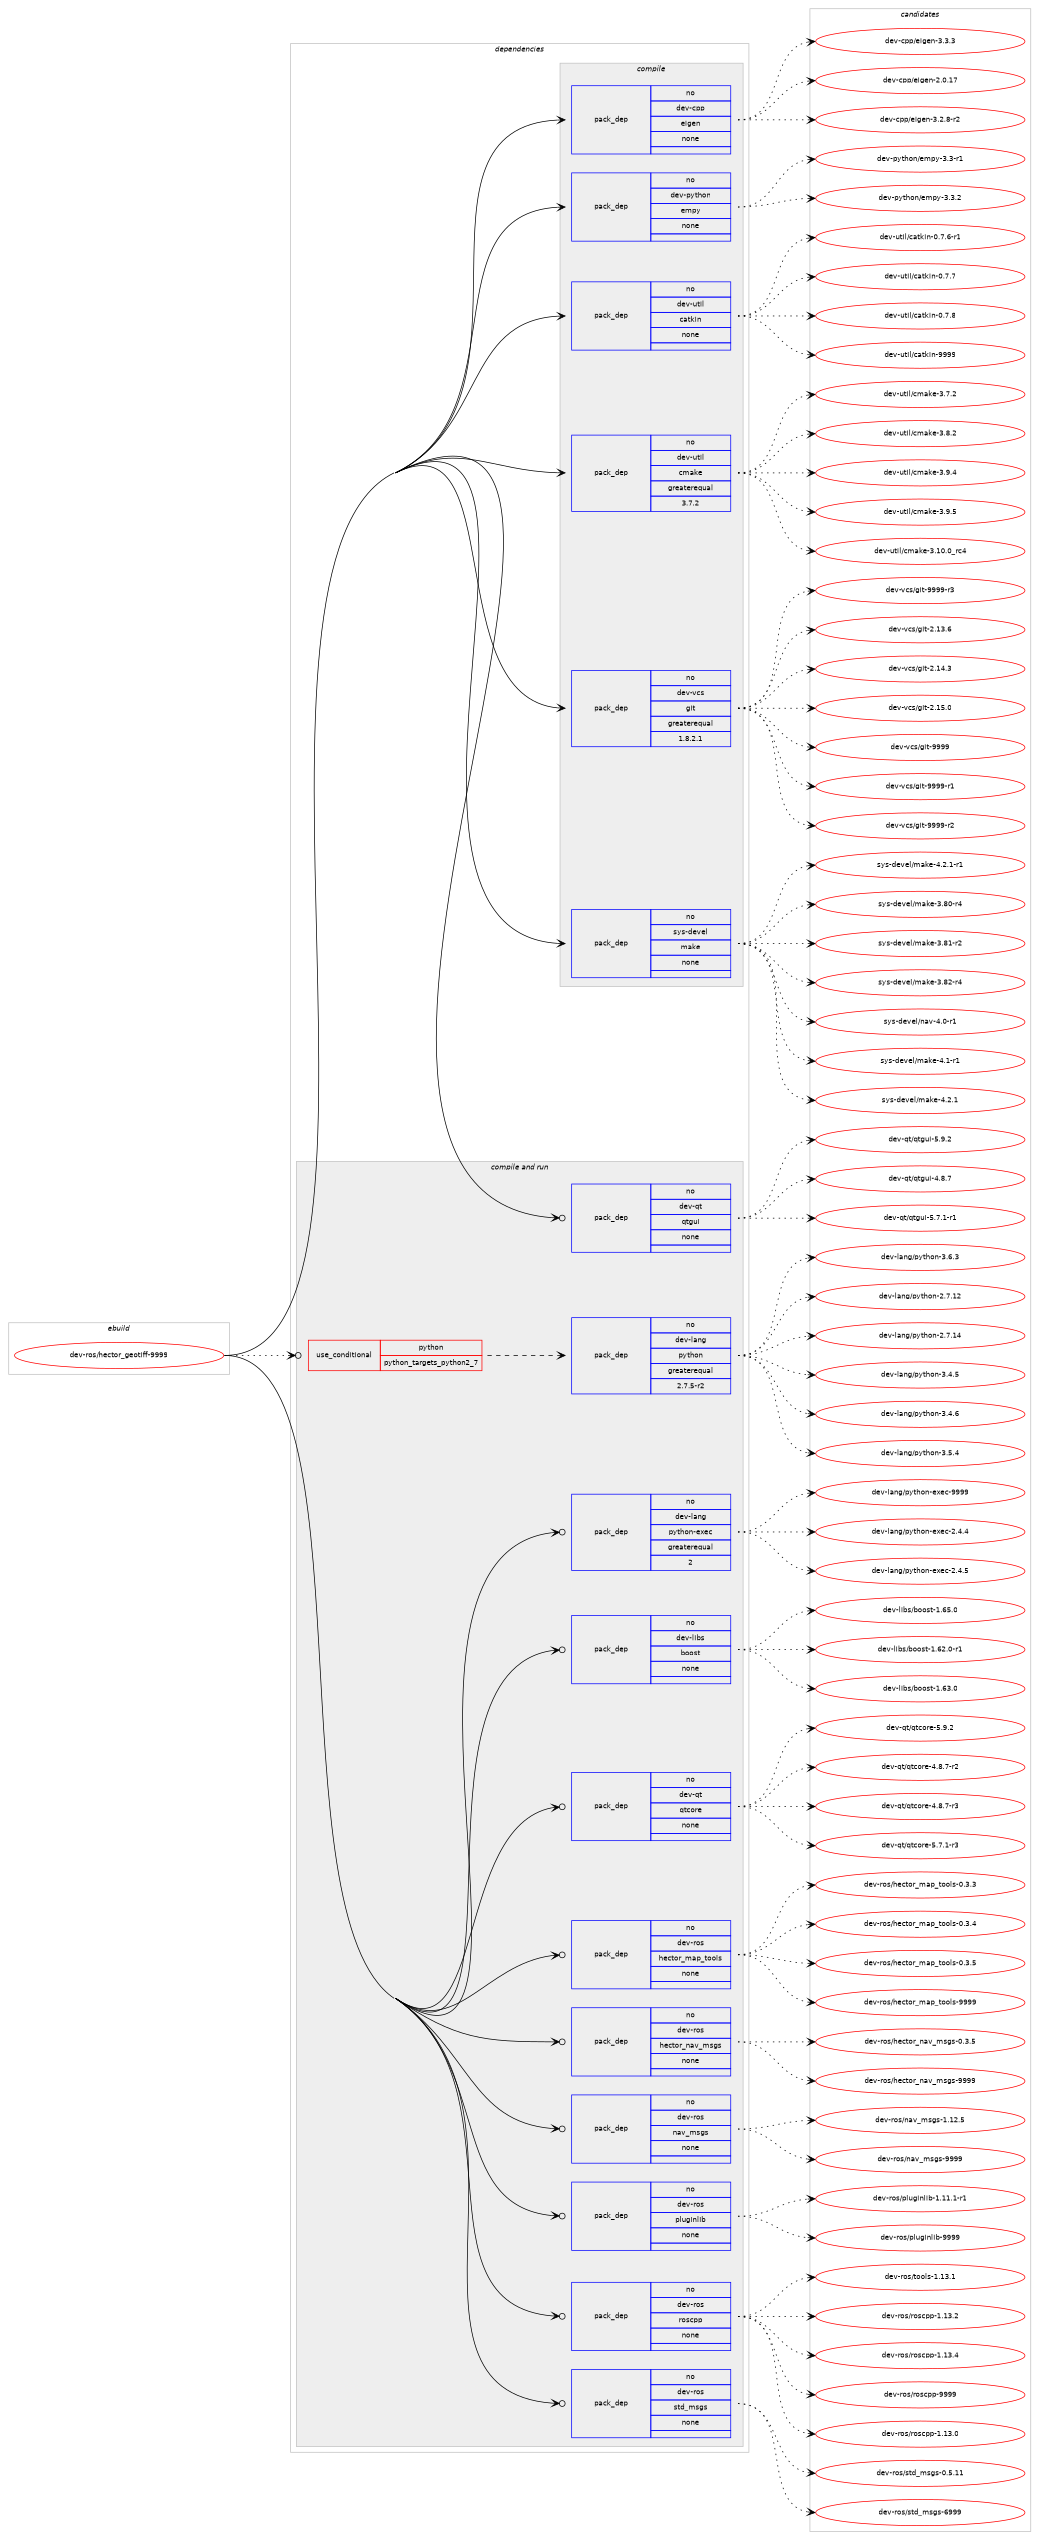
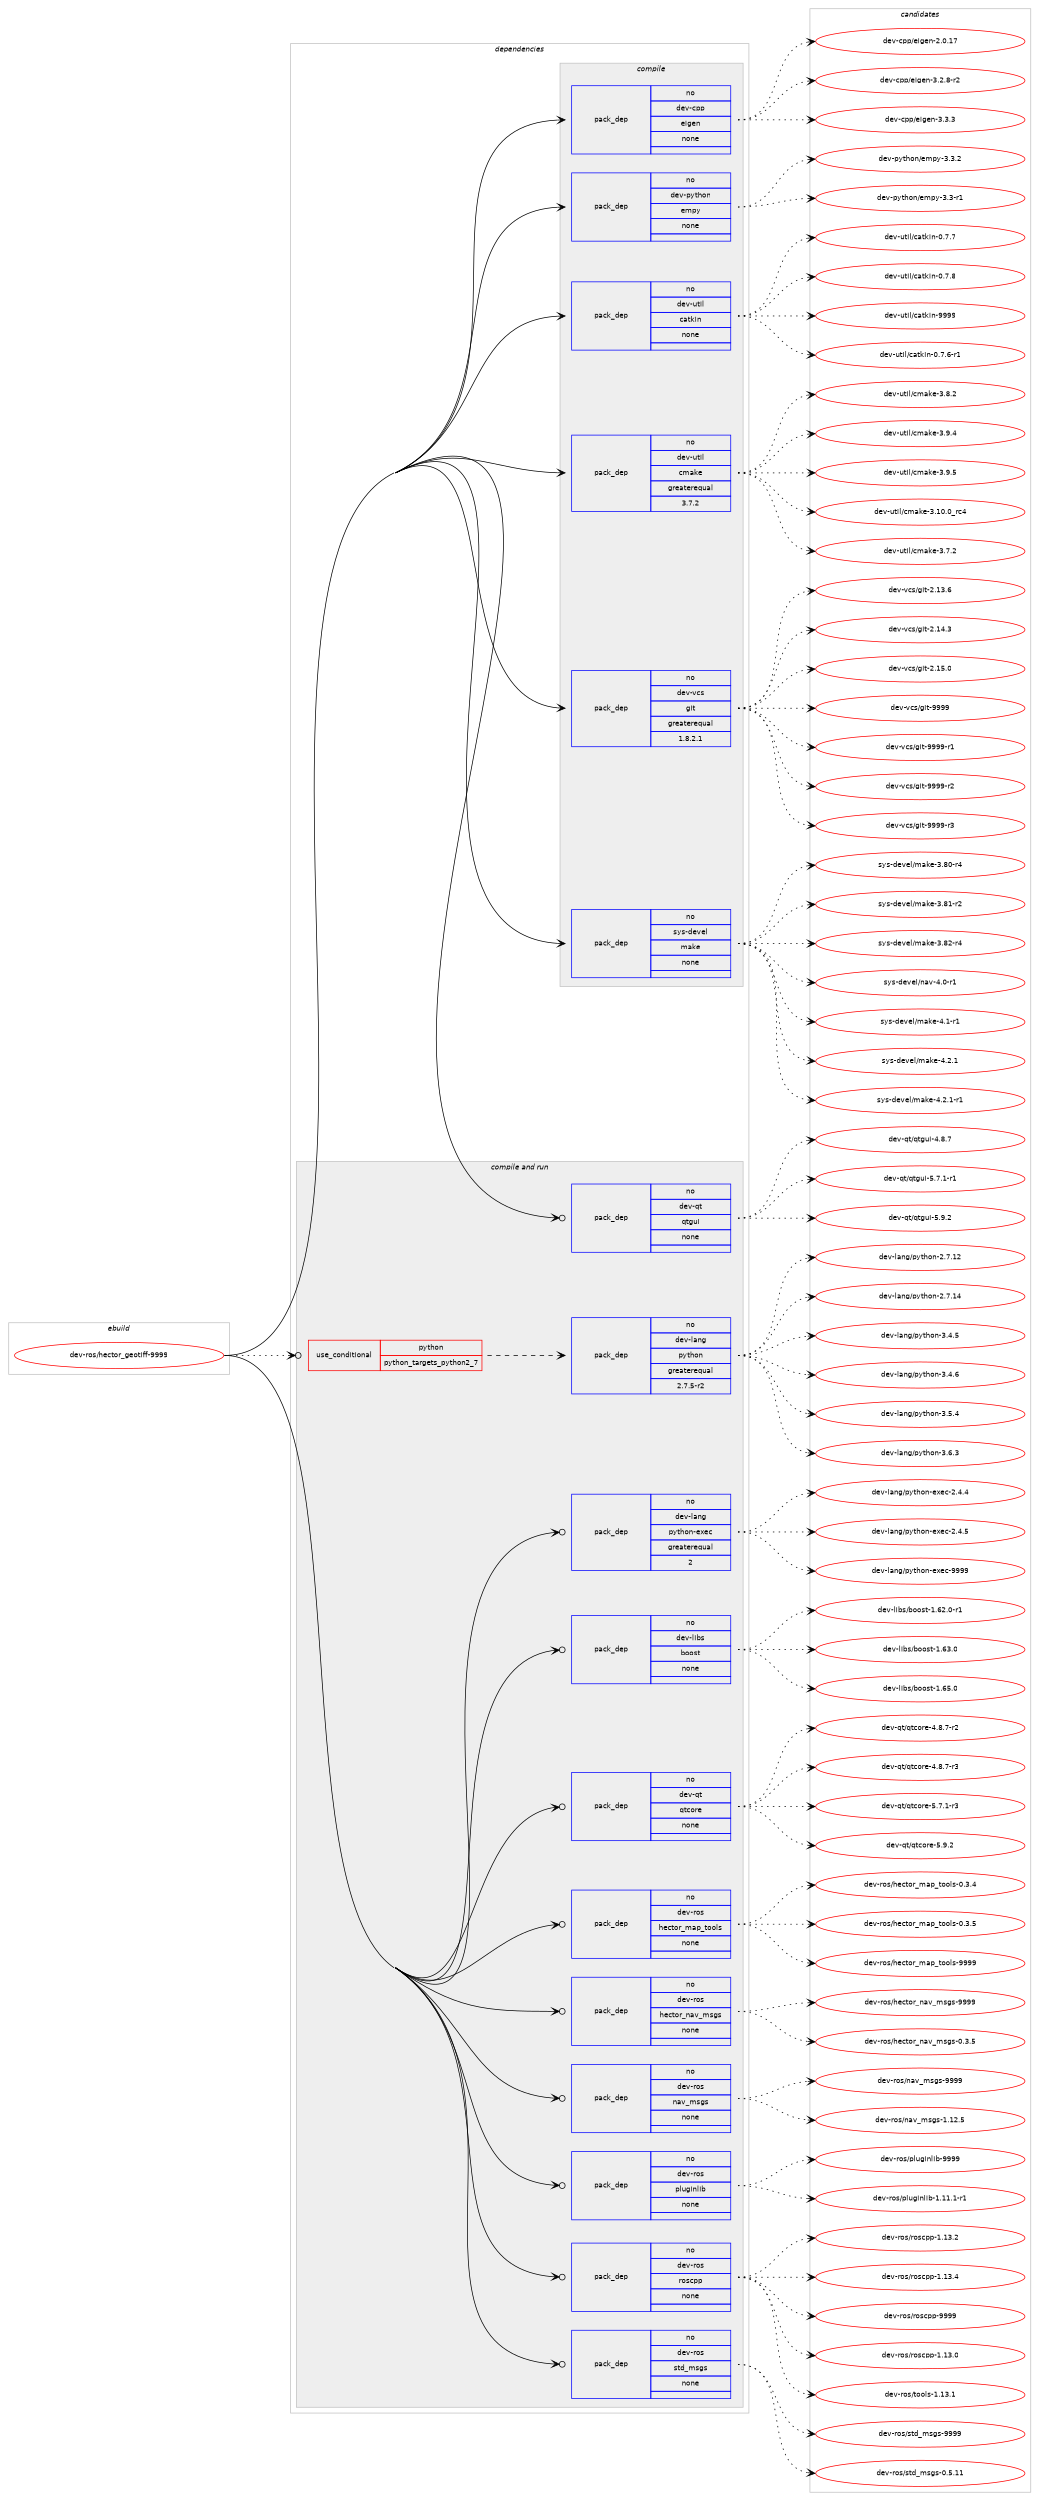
node "dev-ros/hector_map_tools-0.3.3": removed
node "dev-ros/std_msgs-6999": label "dev-ros/std_msgs-6999" -> "dev-ros/std_msgs-9999"
